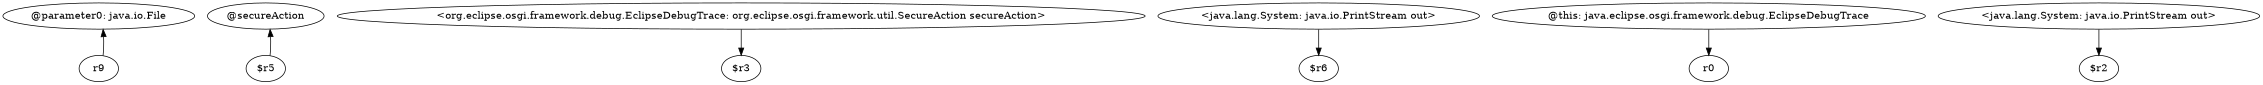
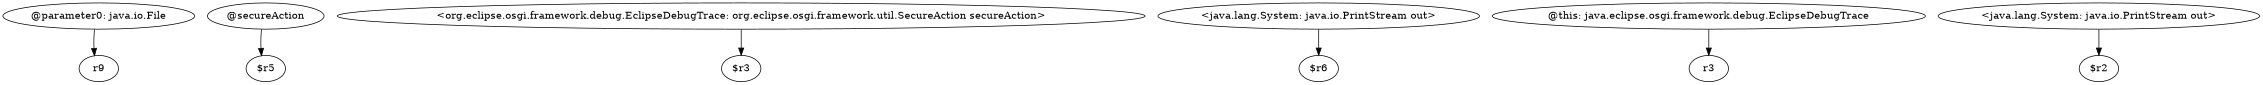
edge "r9" -> "@parameter0: java.io.File": reversed
edge "$r5" -> "@secureAction": reversed
node "r0": label "r0" -> "r3"
